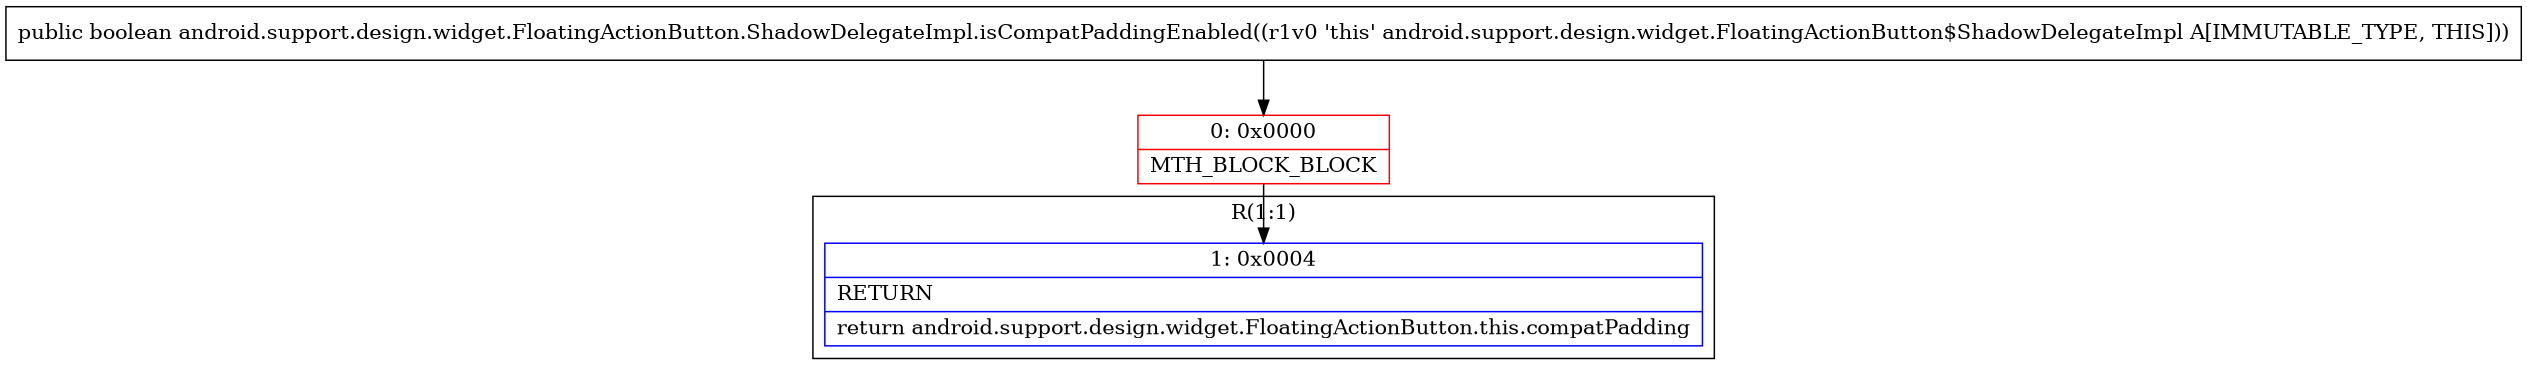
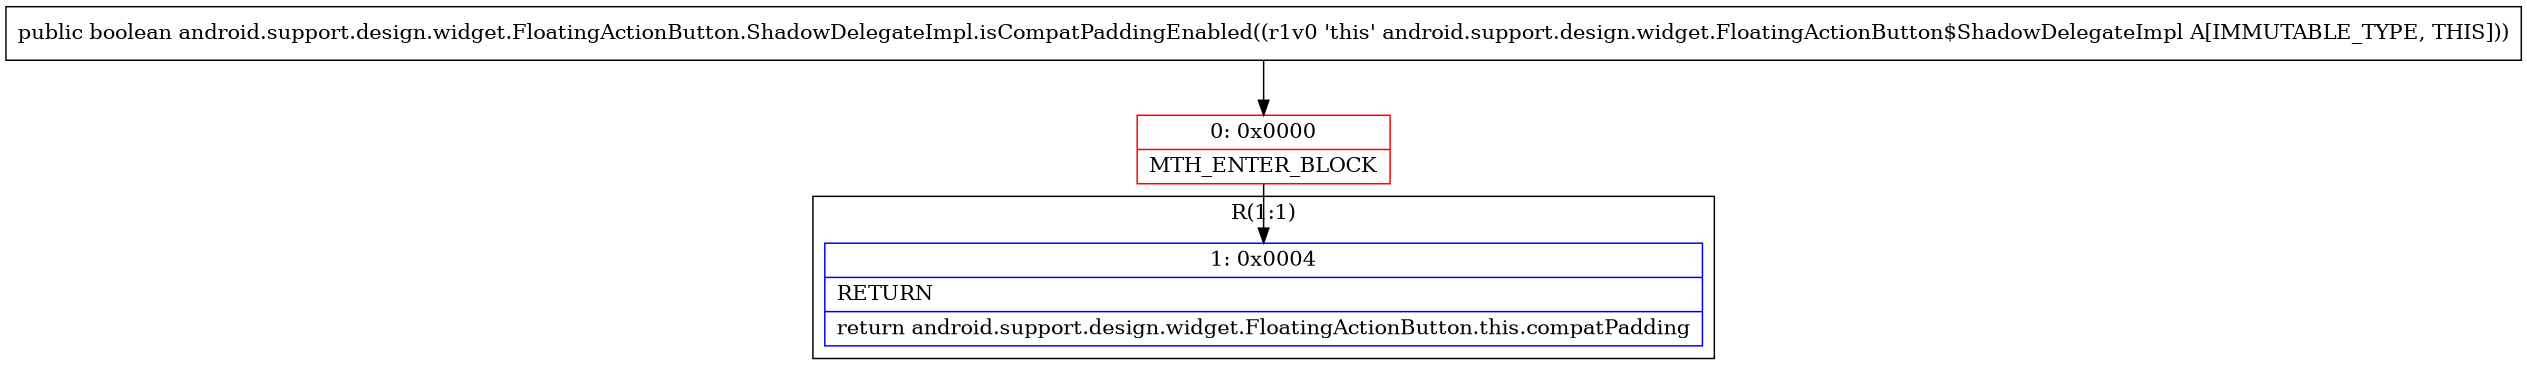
node "0: 0x0000": text "MTH_BLOCK_BLOCK" -> "MTH_ENTER_BLOCK"
